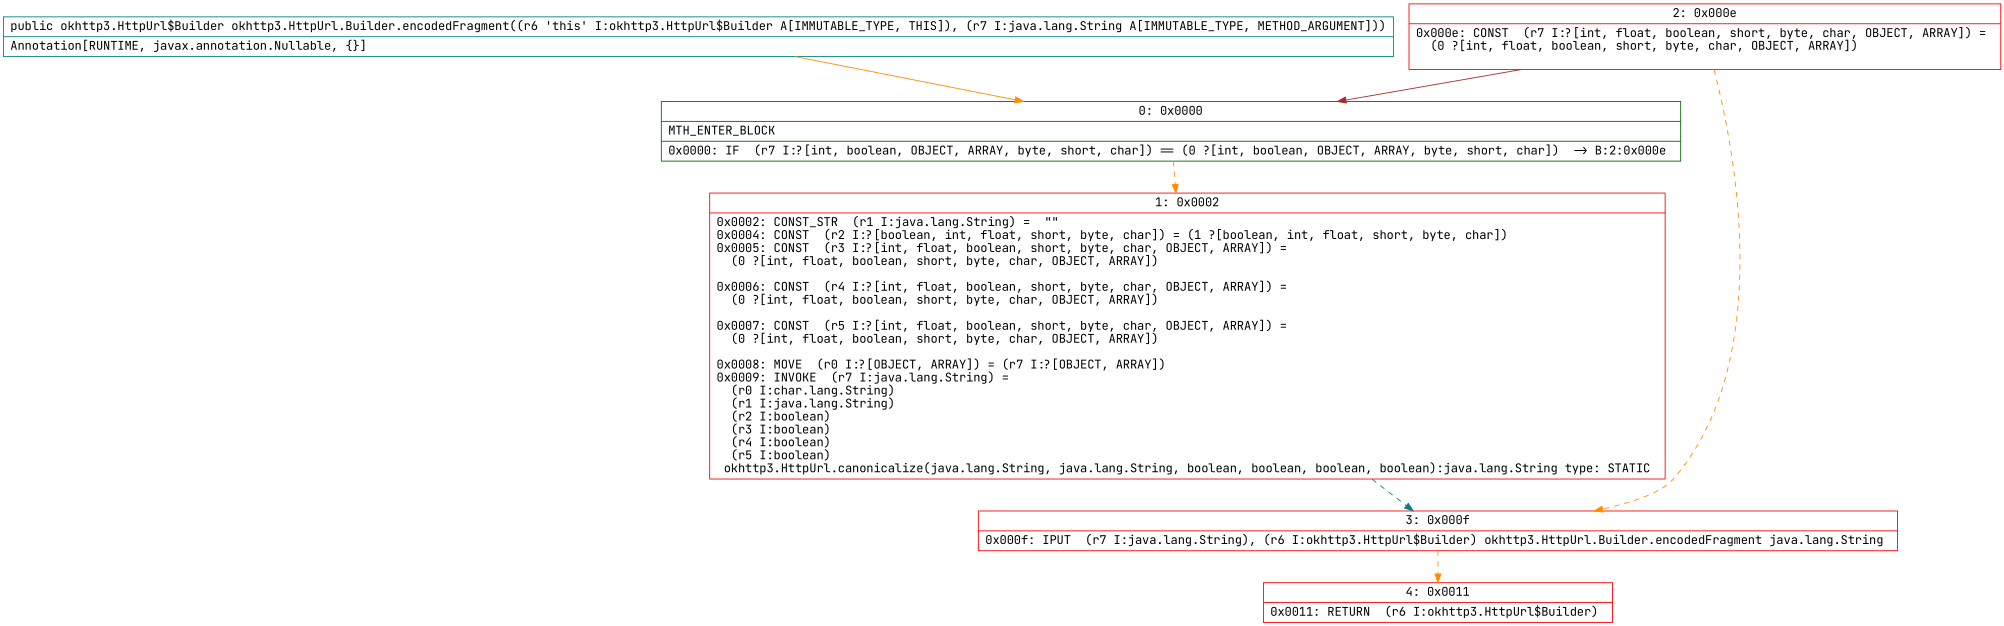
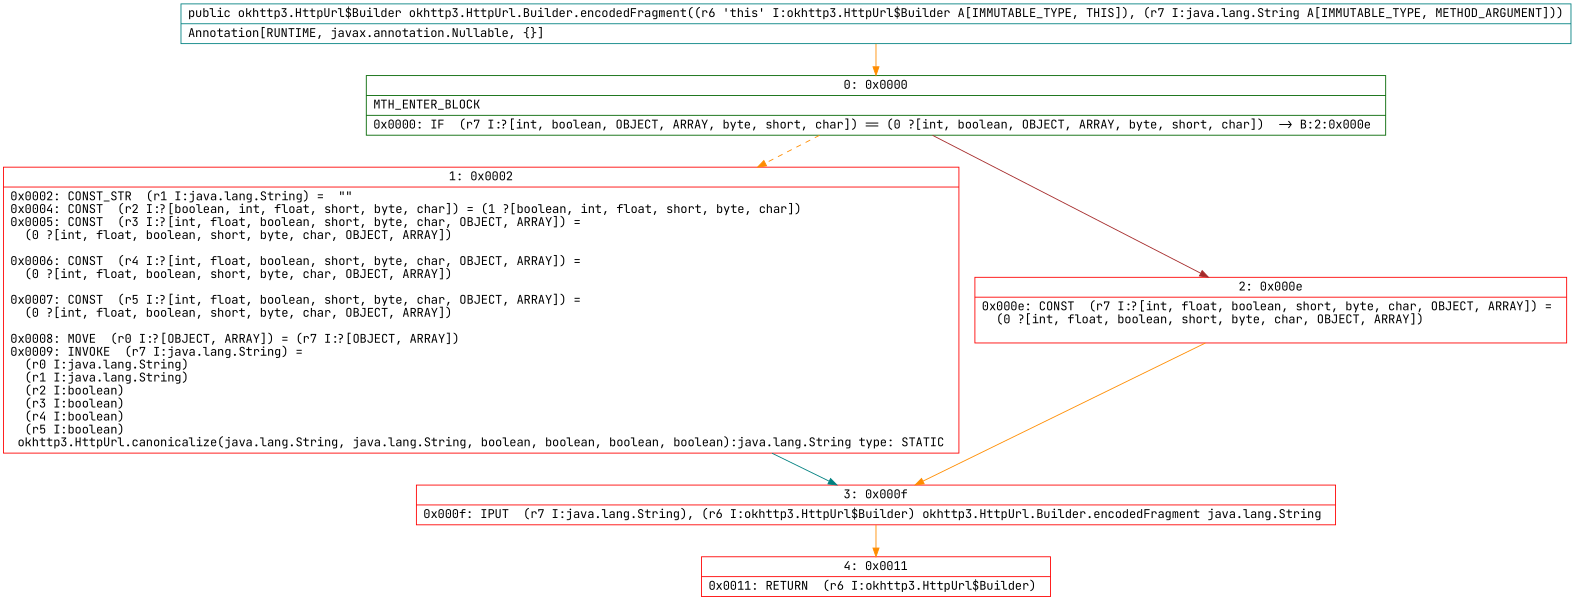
edge "2: 0x000e" -> "0: 0x0000": reversed
edge "2: 0x000e" -> "3: 0x000f": style dashed -> solid
node "1: 0x0002": text "(r0 I:char.lang.String)" -> "(r0 I:java.lang.String)"
edge "1: 0x0002" -> "3: 0x000f": style dashed -> solid
edge "3: 0x000f" -> "4: 0x0011": style dashed -> solid
